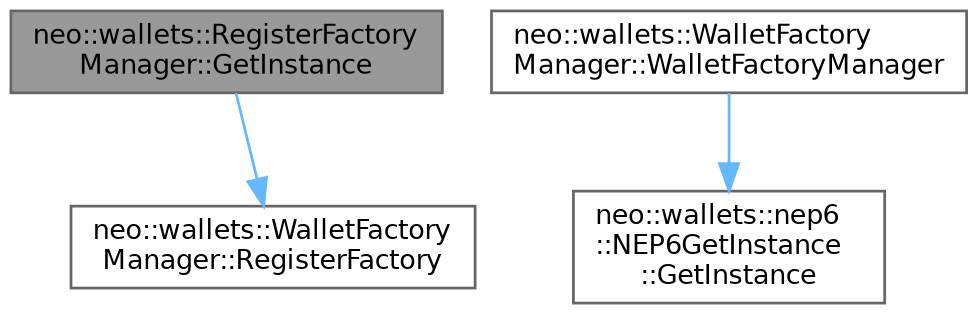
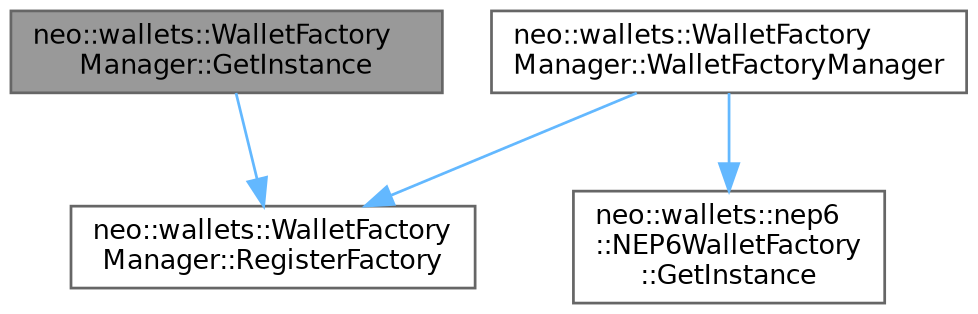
node "neo::wallets::RegisterFactory Manager::GetInstance": label "neo::wallets::RegisterFactory Manager::GetInstance" -> "neo::wallets::WalletFactory Manager::GetInstance"
edge "neo::wallets::WalletFactory Manager::WalletFactoryManager" -> "neo::wallets::WalletFactory Manager::RegisterFactory": added
node "neo::wallets::nep6 ::NEP6GetInstance ::GetInstance": label "neo::wallets::nep6 ::NEP6GetInstance ::GetInstance" -> "neo::wallets::nep6 ::NEP6WalletFactory ::GetInstance"
